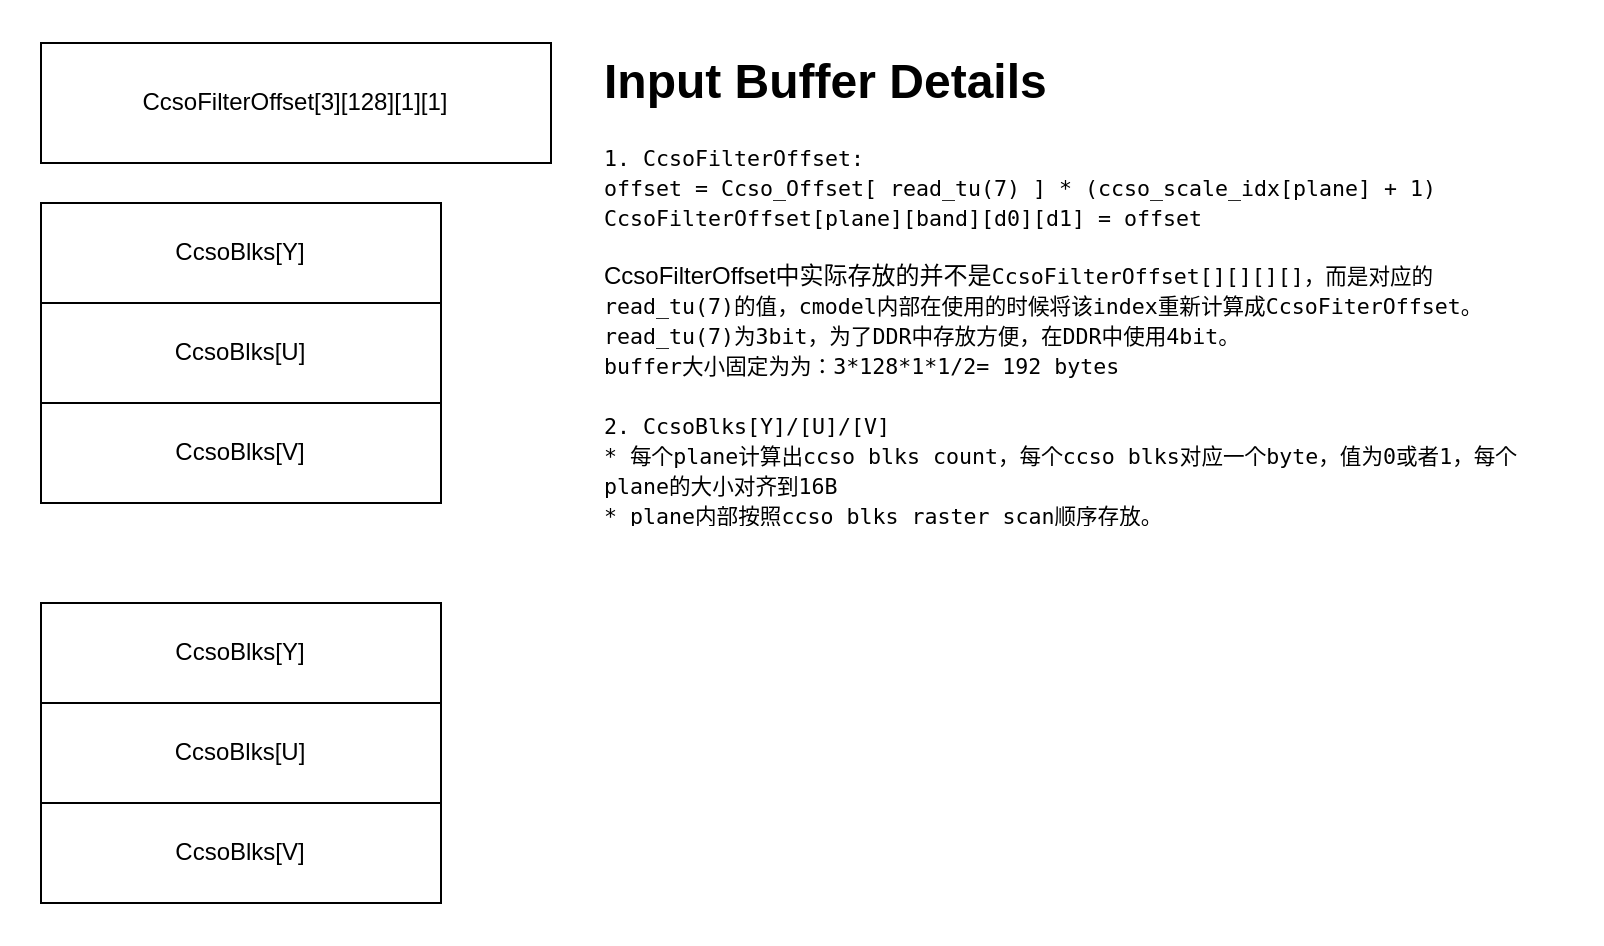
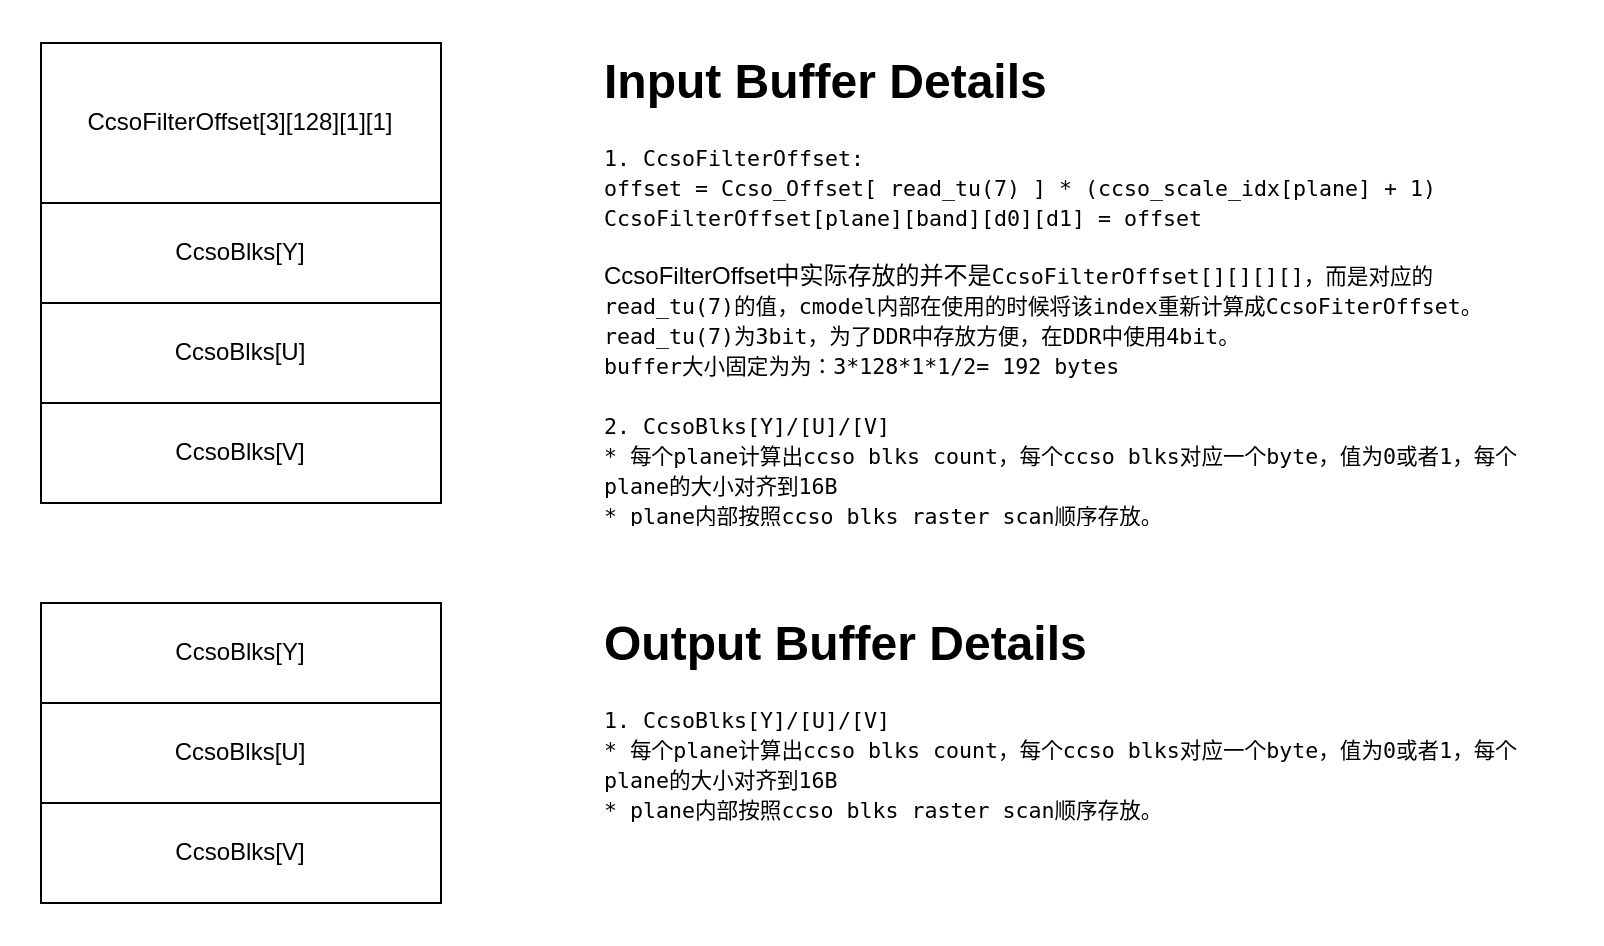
node "CcsoFilterOffset[3][128][1][1]": size 510x120 -> 400x160
node "Output Buffer Details 1. CcsoBlks[Y]/[U]/[V] * 每个plane计算出ccso blks count，每个ccso blks对应一个byte，值为0或者1，每个plane的大小对齐到16B * plane内部按照ccso blks raster scan顺序存放。": added
